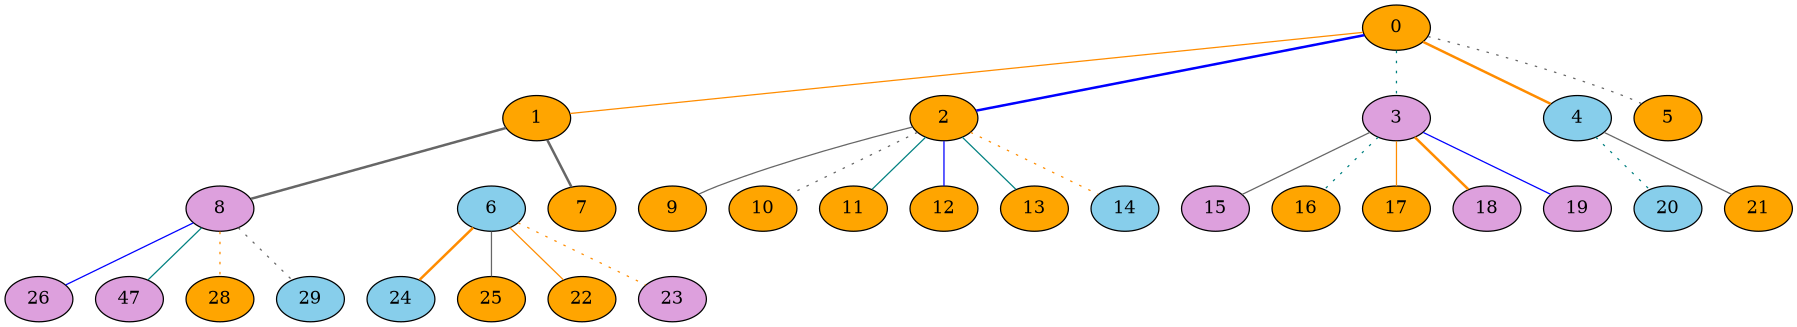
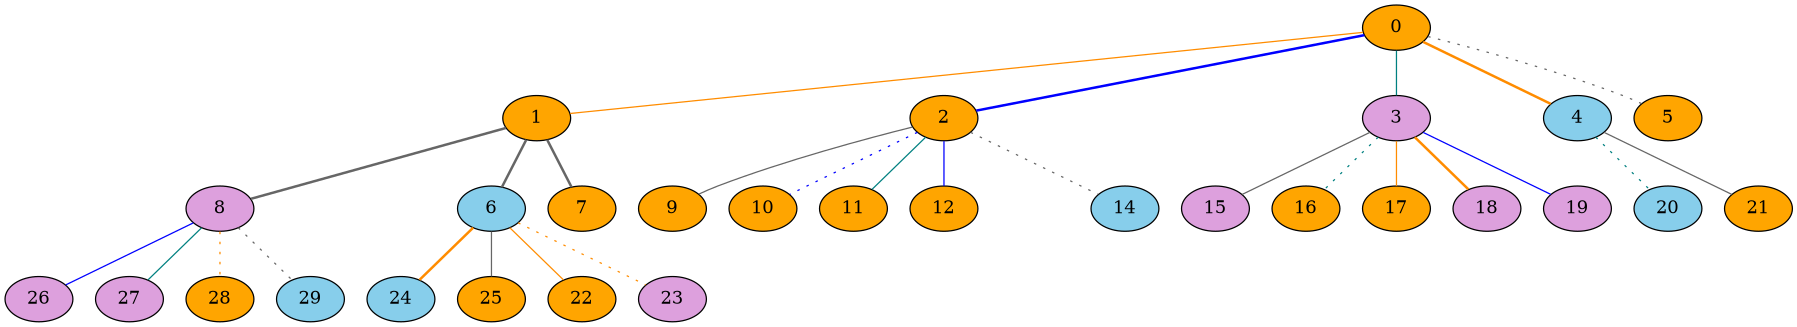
edge "0" -- "3": style dotted -> solid
edge "1" -- "6": added
edge "2" -- "10": color gray40 -> blue
edge "2" -- "14": color darkorange -> gray40
node "13": removed
node "47": label "47" -> "27"
